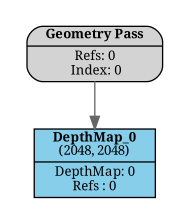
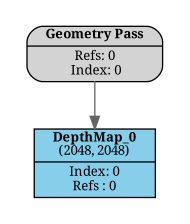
node "DepthMap_0": text "DepthMap: 0" -> "Index: 0"
